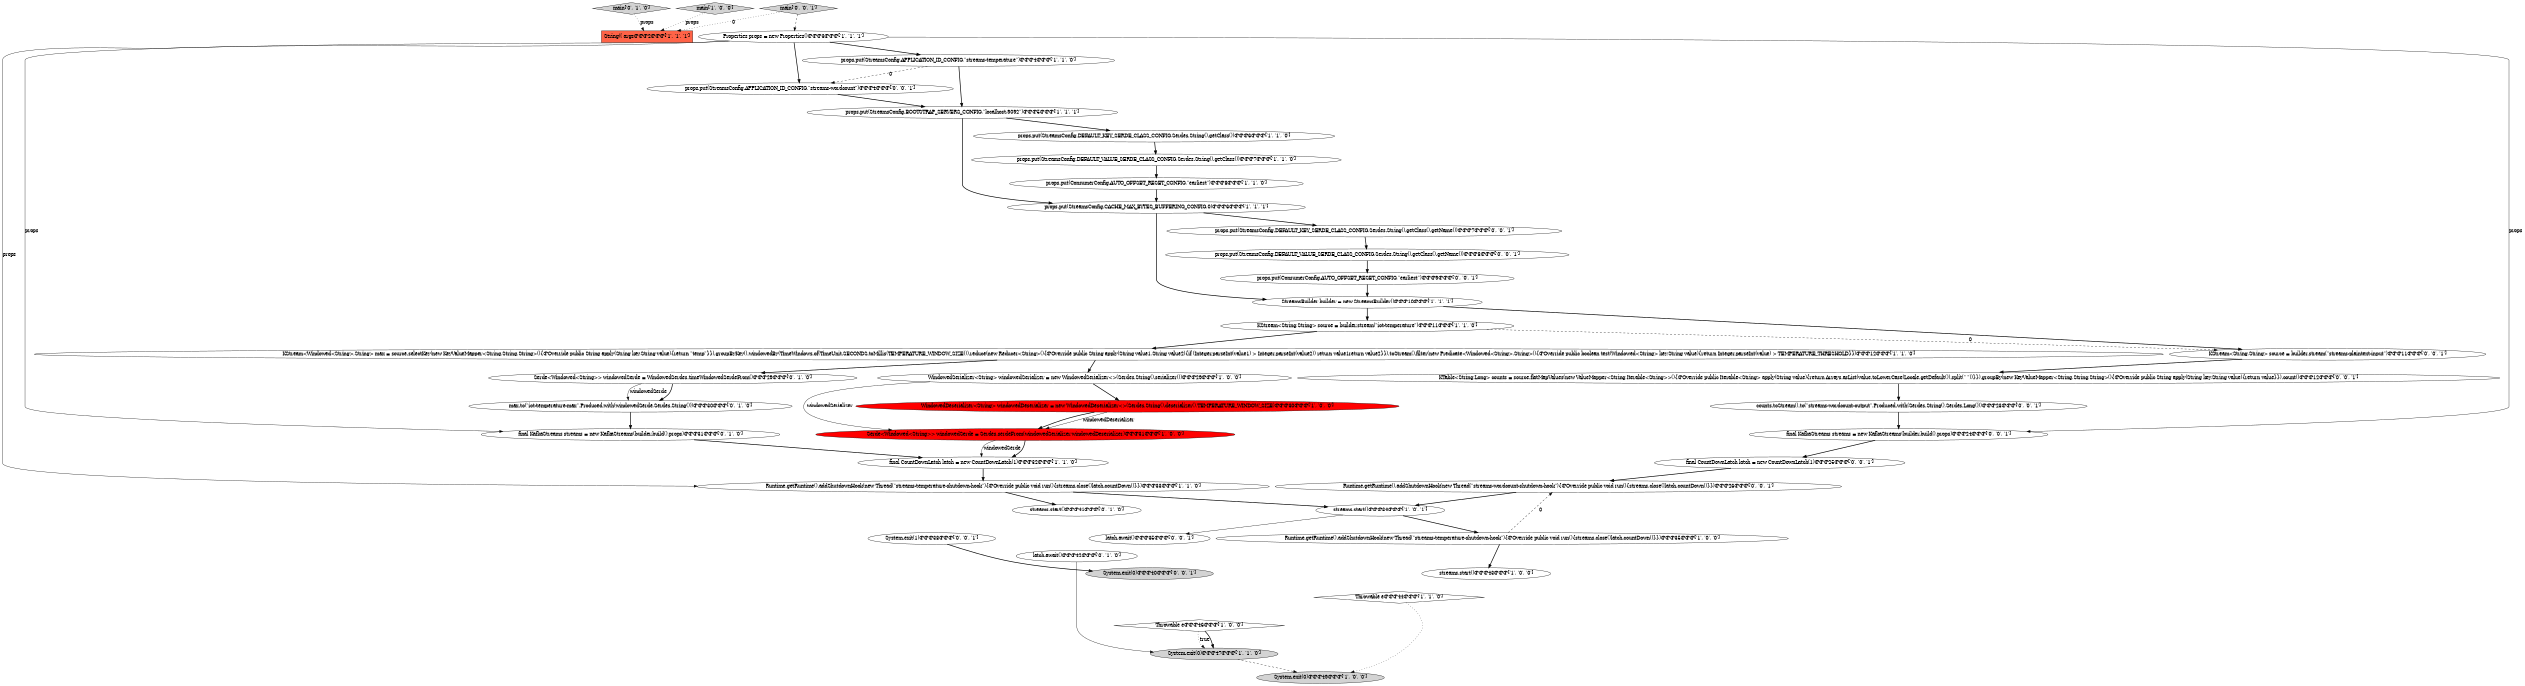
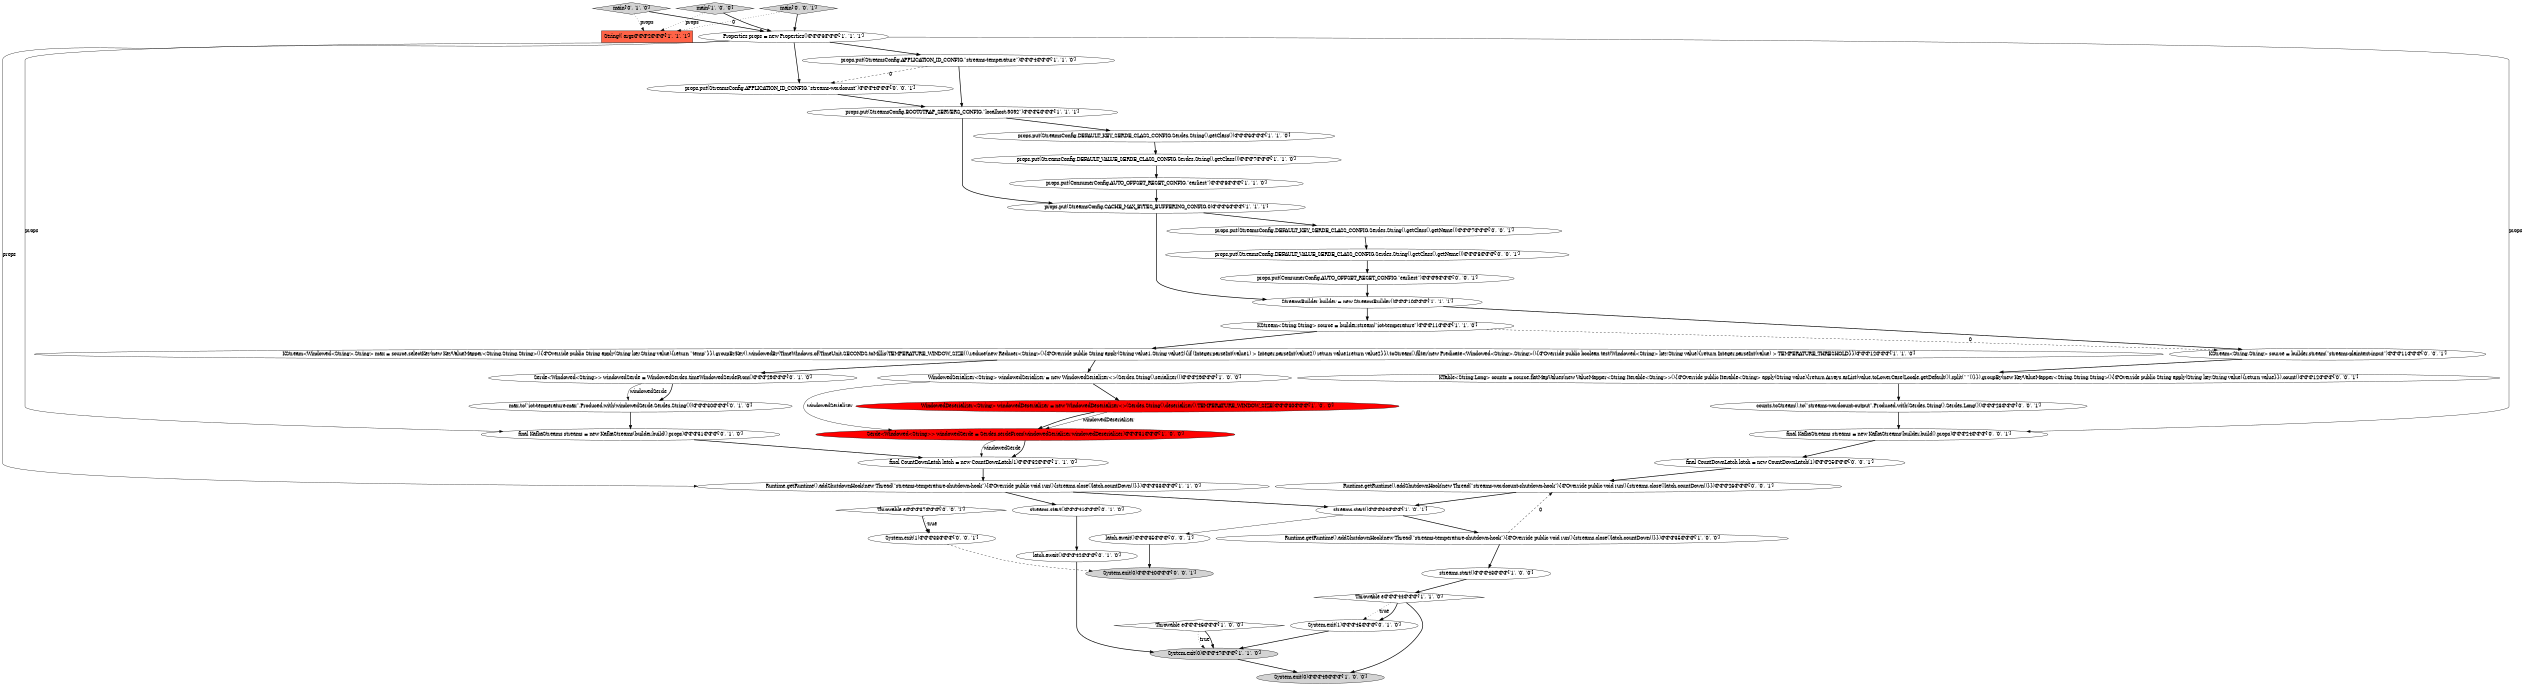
edge "main['0', '1', '0']" -> "Properties props = new Properties()@@@3@@@['1', '1', '1']": added
edge "main['0', '0', '1']" -> "Properties props = new Properties()@@@3@@@['1', '1', '1']": style dashed -> bold
edge "main['1', '0', '0']" -> "Properties props = new Properties()@@@3@@@['1', '1', '1']": added
node "Throwable e@@@37@@@['0', '0', '1']": added
edge "streams.start()@@@41@@@['0', '1', '0']" -> "latch.await()@@@42@@@['0', '1', '0']": added
edge "latch.await()@@@35@@@['0', '0', '1']" -> "System.exit(0)@@@40@@@['0', '0', '1']": added
edge "System.exit(1)@@@38@@@['0', '0', '1']" -> "System.exit(0)@@@40@@@['0', '0', '1']": style bold -> dashed
edge "streams.start()@@@43@@@['1', '0', '0']" -> "Throwable e@@@44@@@['1', '1', '0']": added
node "System.exit(1)@@@45@@@['0', '1', '0']": added
edge "latch.await()@@@42@@@['0', '1', '0']" -> "System.exit(0)@@@47@@@['1', '1', '0']": style solid -> bold
edge "Throwable e@@@44@@@['1', '1', '0']" -> "System.exit(0)@@@49@@@['1', '0', '0']": style dotted -> bold
edge "System.exit(0)@@@47@@@['1', '1', '0']" -> "System.exit(0)@@@49@@@['1', '0', '0']": style dashed -> bold
